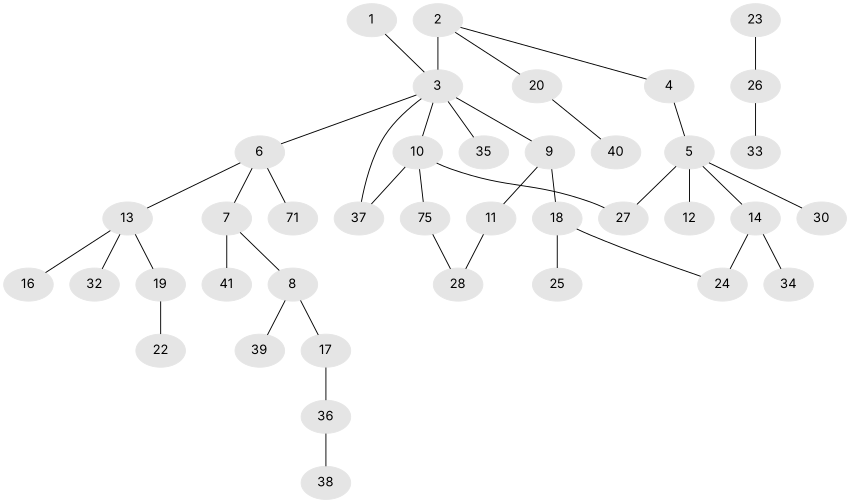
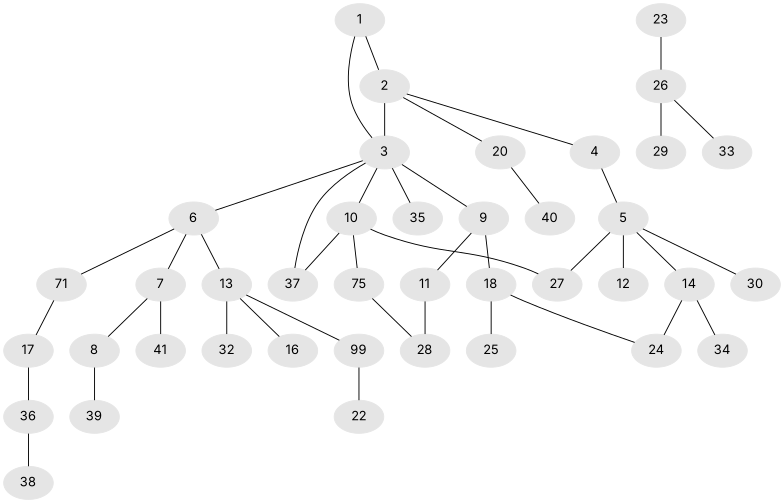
edge "1" -- "2": added
node "29": added
node "19": label "19" -> "99"
edge "8" -- "17": now "71" -- "17"
